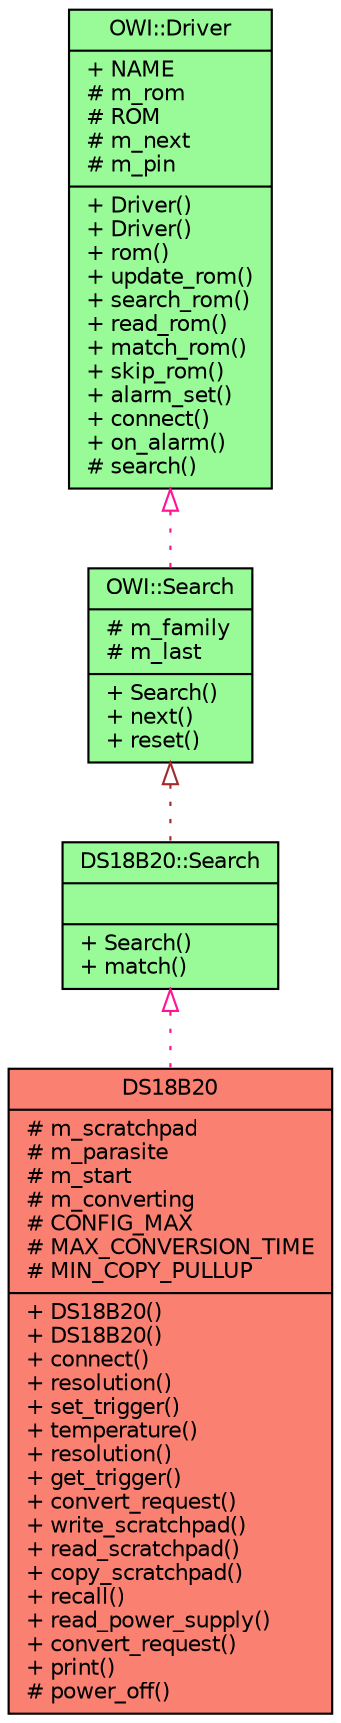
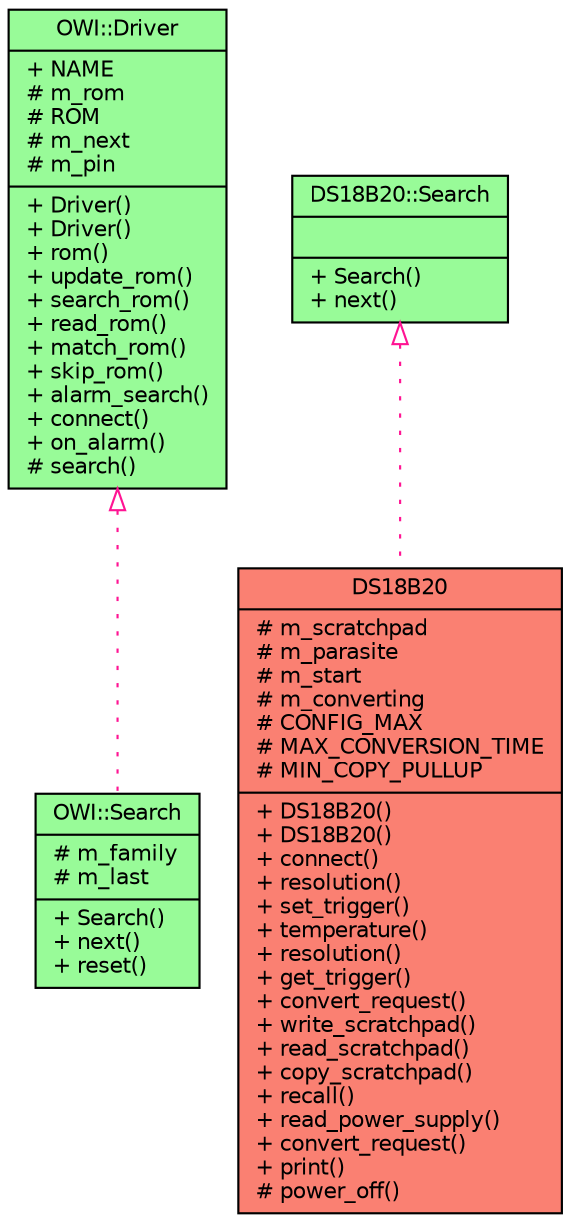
node "OWI::Driver": text "+ alarm_set()" -> "+ alarm_search()"
edge "DS18B20::Search" -> "OWI::Search": removed
node "DS18B20::Search": text "+ match()" -> "+ next()"
